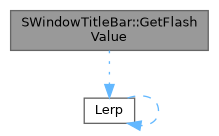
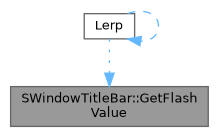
edge "SWindowTitleBar::GetFlash Value" -> "Lerp": reversed
